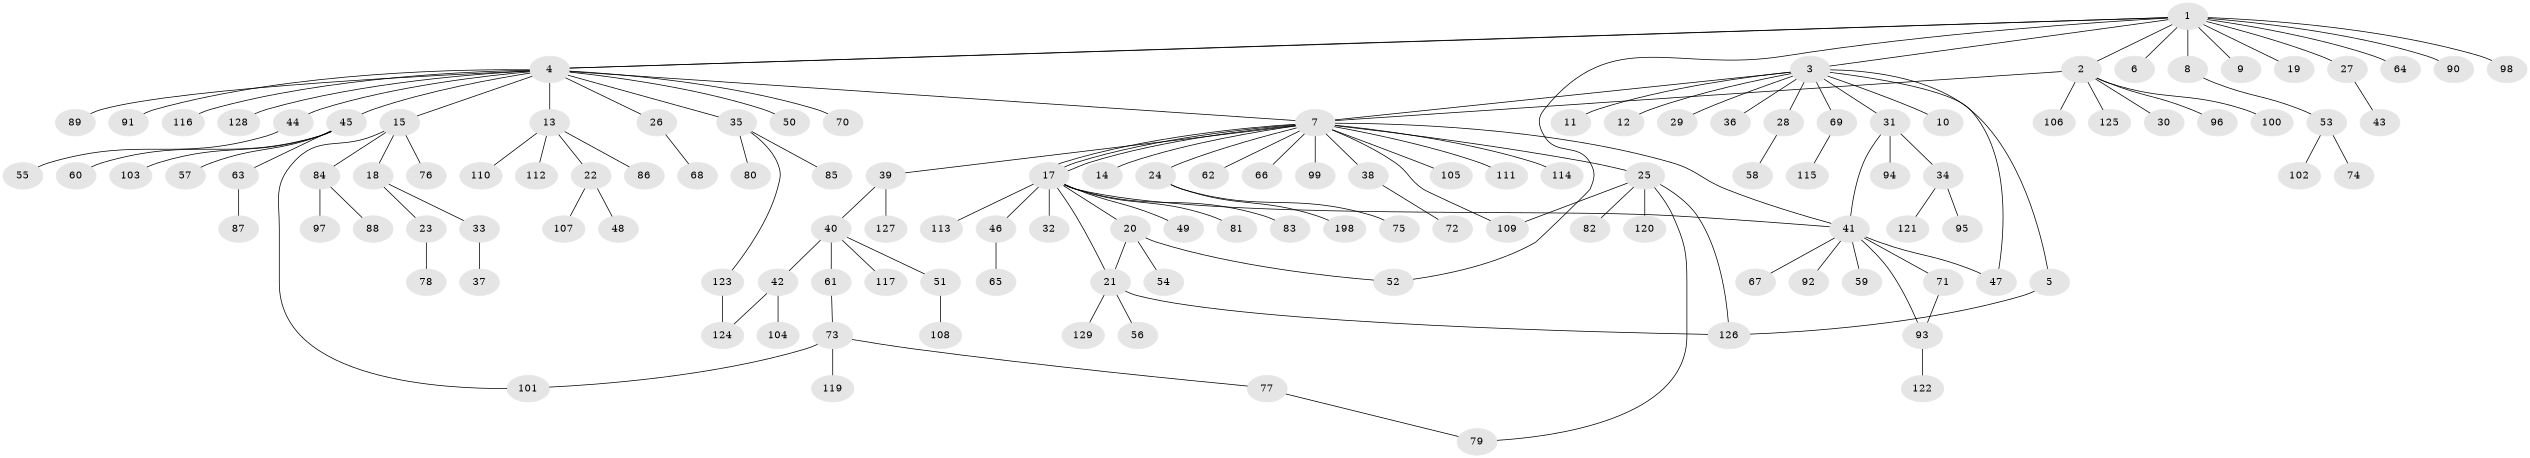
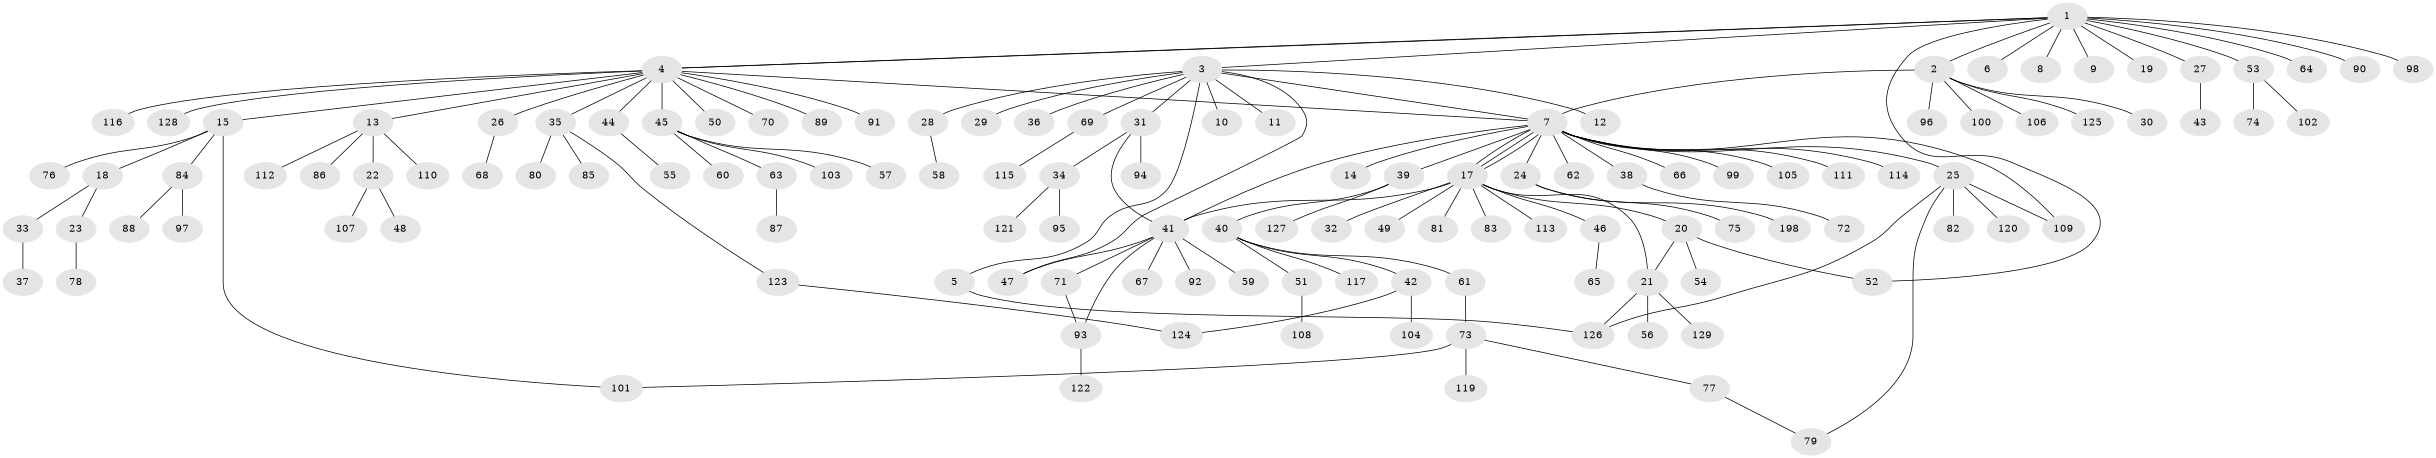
edge "8" -- "53": now "1" -- "53"
